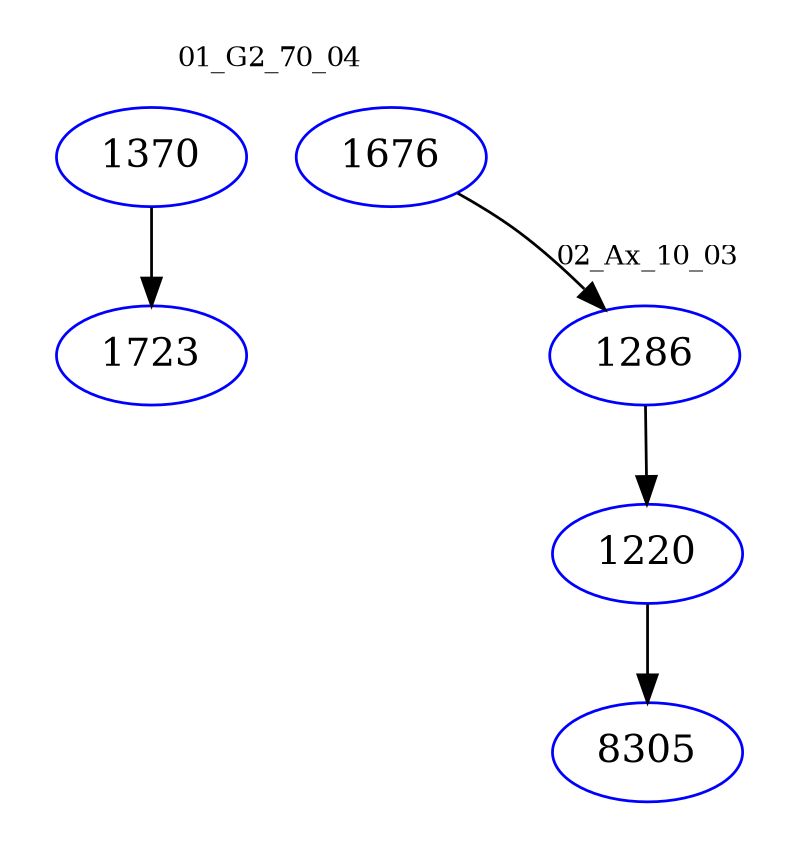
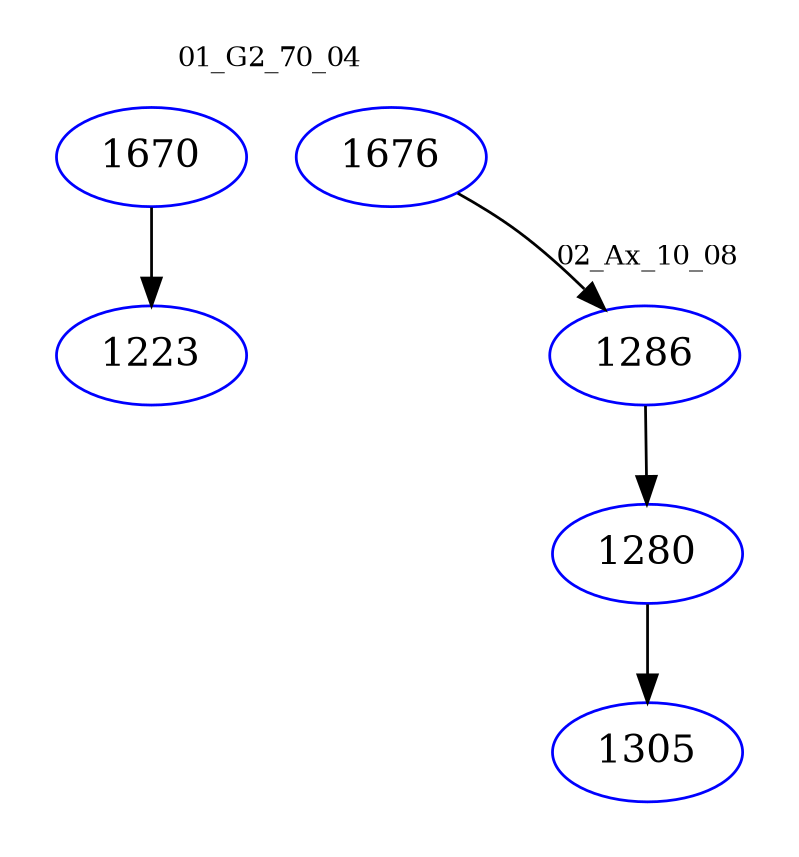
node "1370": label "1370" -> "1670"
cluster "02_Ax_10_03": label "02_Ax_10_03" -> "02_Ax_10_08"
node "1723": label "1723" -> "1223"
node "1220": label "1220" -> "1280"
node "8305": label "8305" -> "1305"
